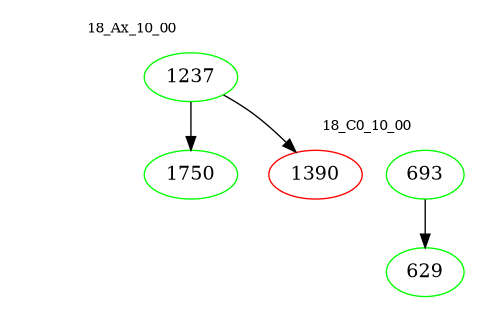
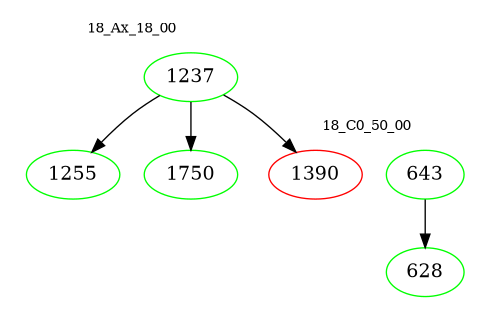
cluster "18_Ax_10_00": label "18_Ax_10_00" -> "18_Ax_18_00"
cluster "18_C0_10_00": label "18_C0_10_00" -> "18_C0_50_00"
node "1255": added
node "693": label "693" -> "643"
node "629": label "629" -> "628"
